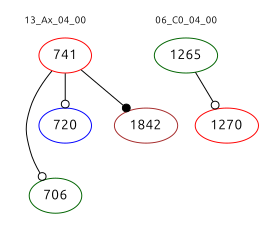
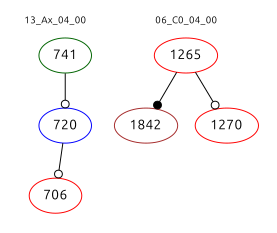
node "741": color red -> darkgreen
node "1265": color darkgreen -> red
edge "741" -> "1842": now "1265" -> "1842"
edge "741" -> "706": now "720" -> "706"
node "706": color darkgreen -> red
